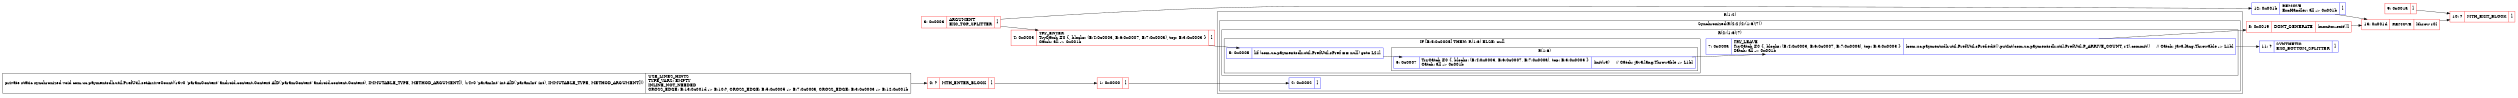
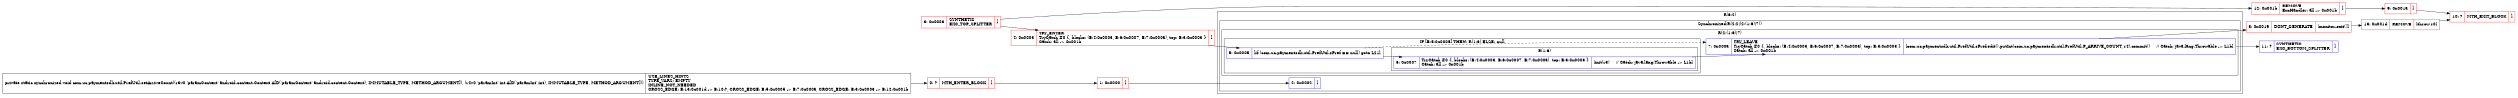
node "12: 0x001b": color blue -> red
cluster "R(1:2)": label "R(1:2)" -> "R(6:2)"
edge "12: 0x001b" -> "13: 0x001d": now "12: 0x001b" -> "9: 0x001a"
node "3: 0x0003": text "ARGUMENT" -> "SYNTHETIC"
edge "5: 0x0005" -> "7: 0x000a": added
